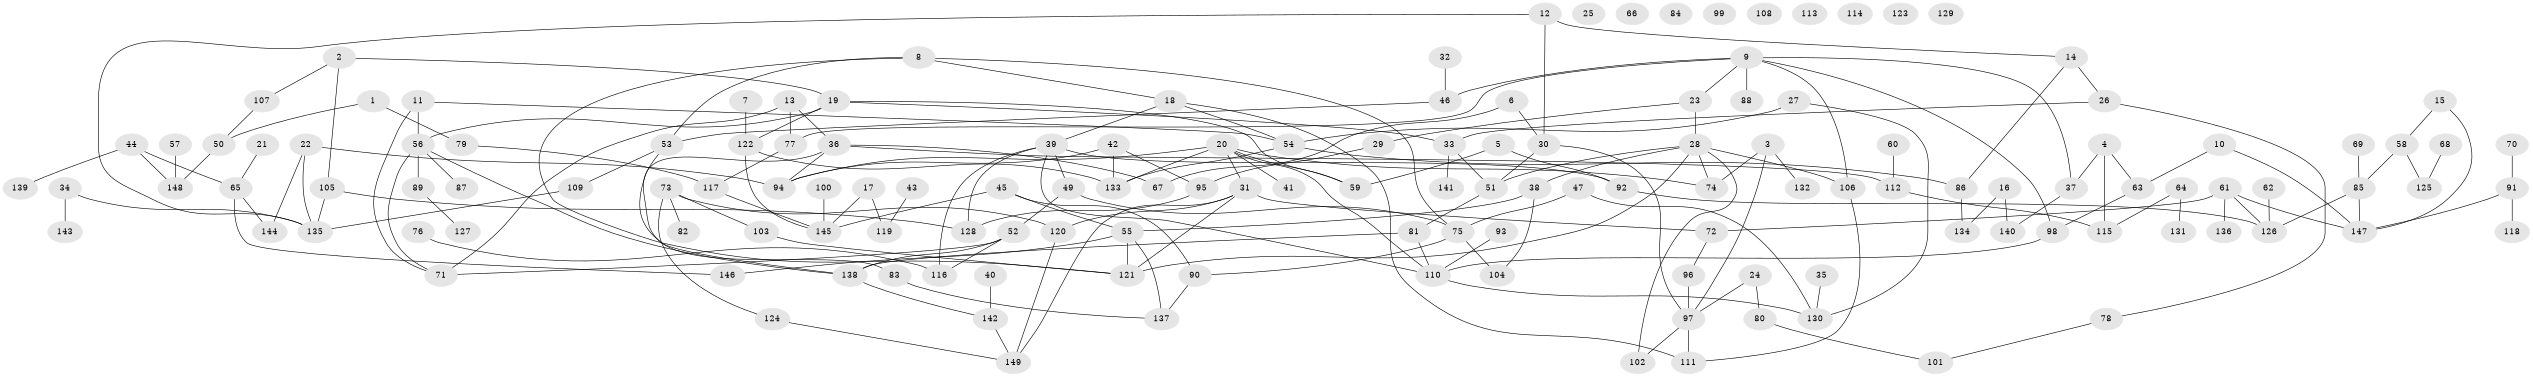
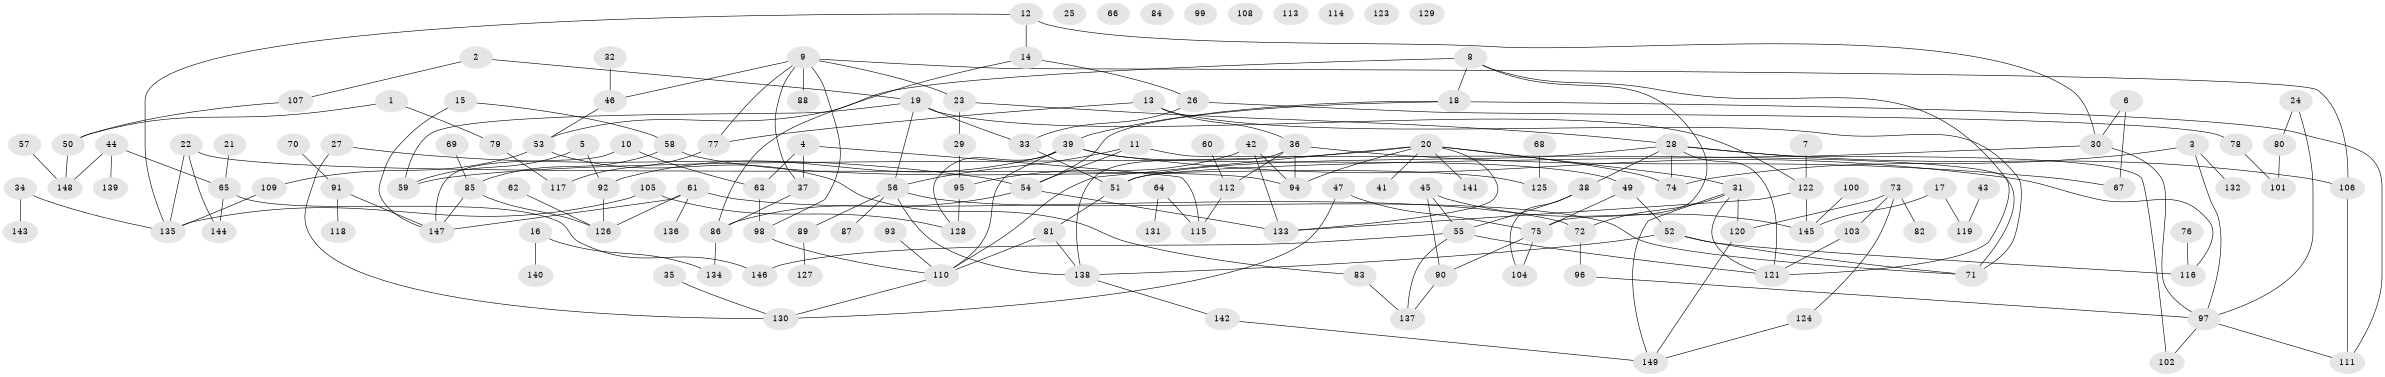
edge "2" -- "105": removed
edge "33" -- "141": now "20" -- "141"
edge "117" -- "145": removed
edge "37" -- "140": now "37" -- "86"
node "40": removed
